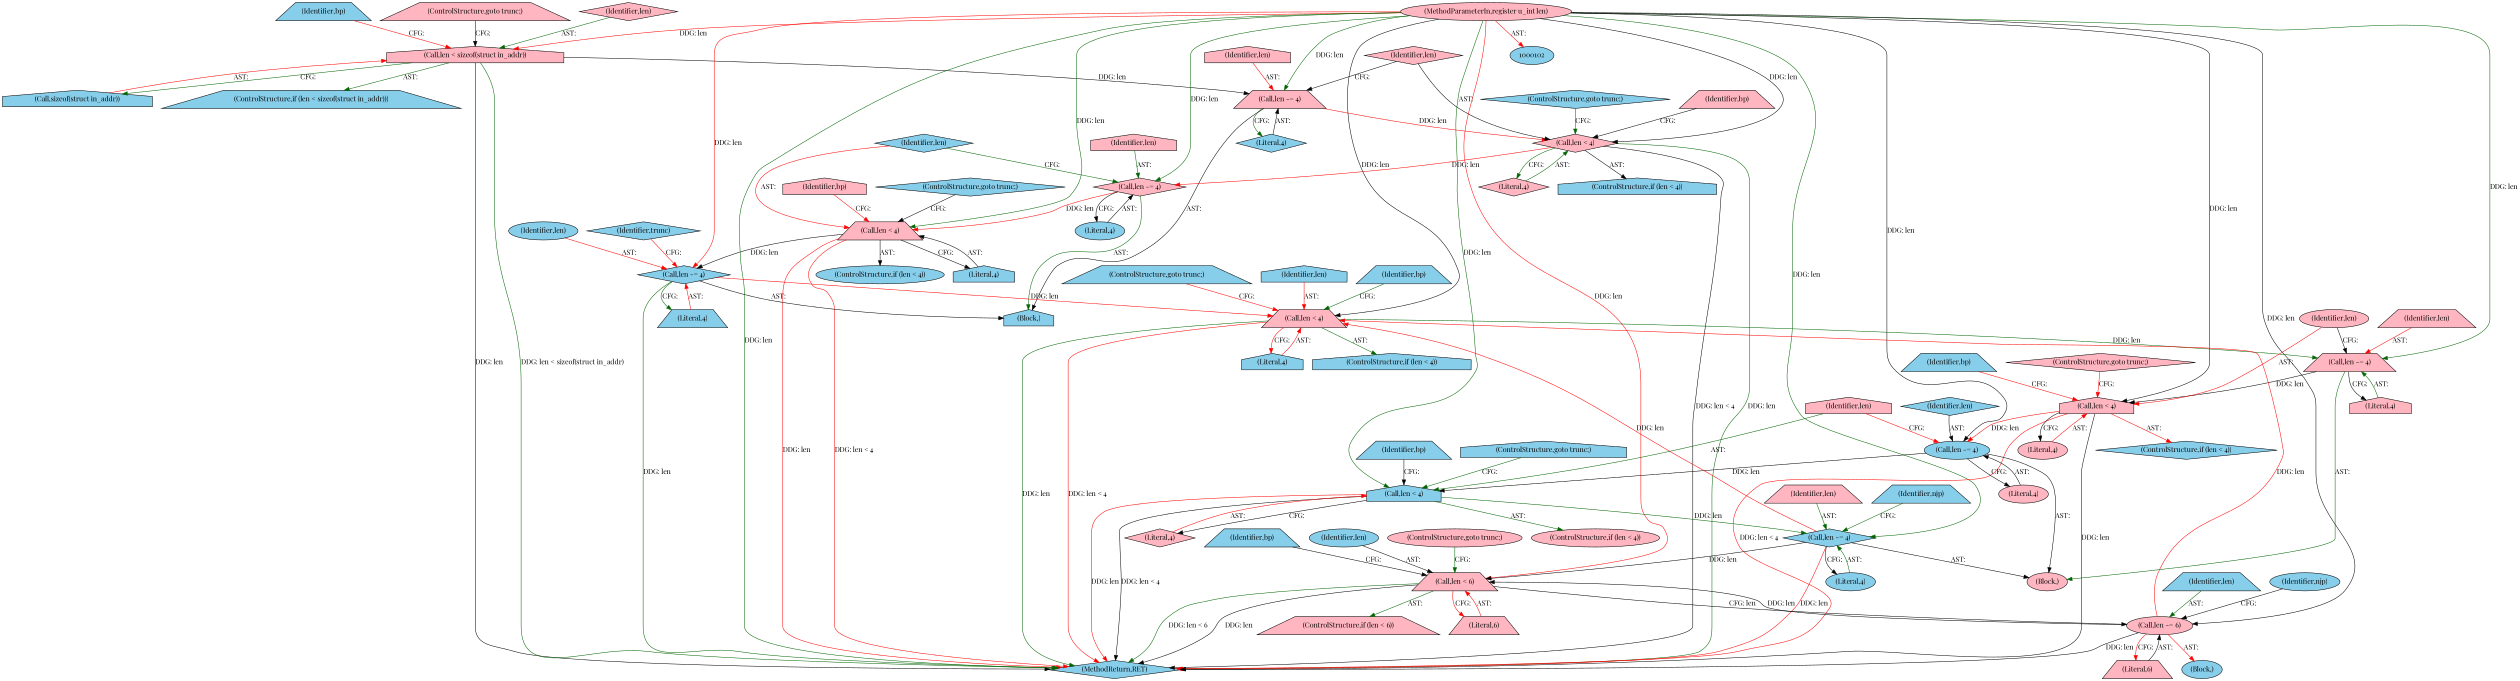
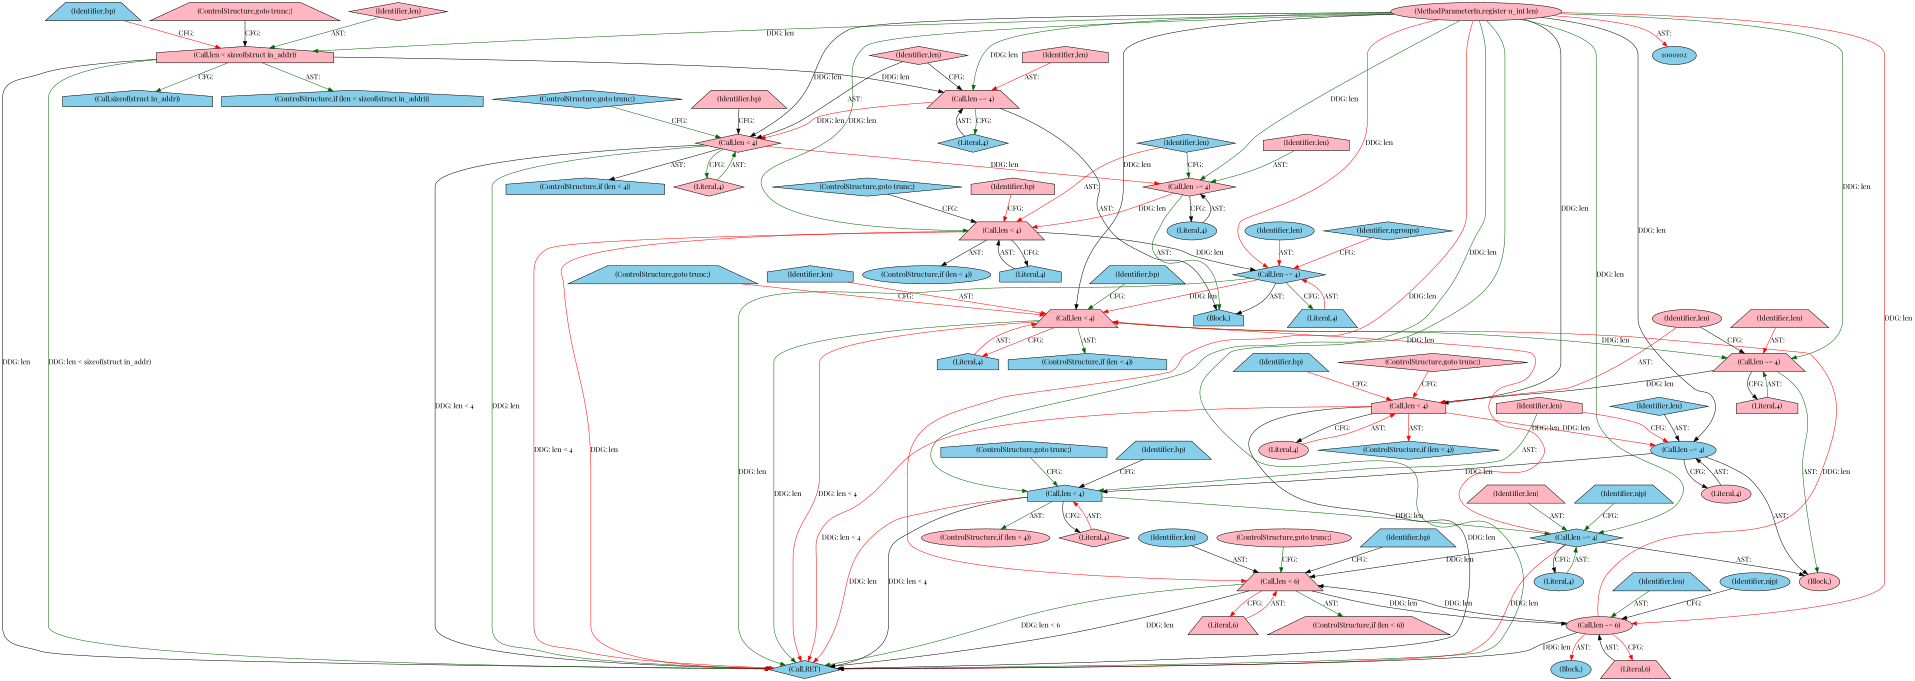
edge "(MethodParameterIn,register u_int len)" -> "(Call,len < sizeof(struct in_addr))": color red -> darkgreen
edge "(MethodParameterIn,register u_int len)" -> "(Call,len -= 6)": color black -> red
edge "(Call,sizeof(struct in_addr))" -> "(Call,len < sizeof(struct in_addr))": removed, label "AST:"
node "(ControlStructure,if (len < sizeof(struct in_addr)))": shape trapezium -> house
node "(Identifier,trunc)": label "(Identifier,trunc)" -> "(Identifier,ngroups)"
edge "(Call,len < 6)" -> "(Call,len -= 6)": label "CFG: len" -> "DDG: len"
node "(MethodReturn,RET)": label "(MethodReturn,RET)" -> "(Call,RET)"
